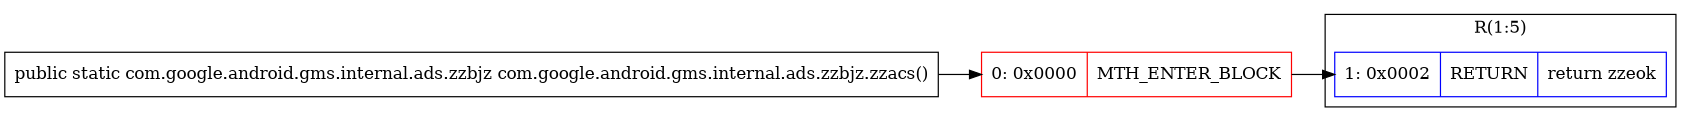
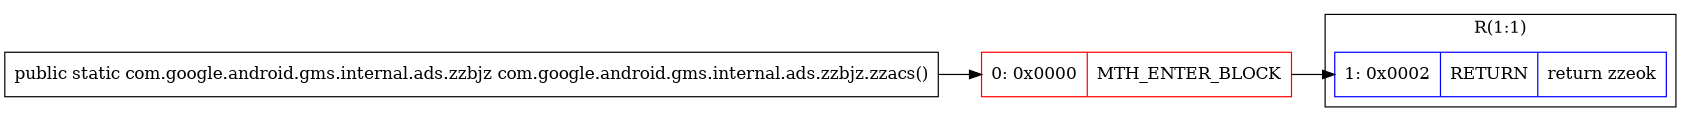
cluster "R(1:5)": label "R(1:5)" -> "R(1:1)"
